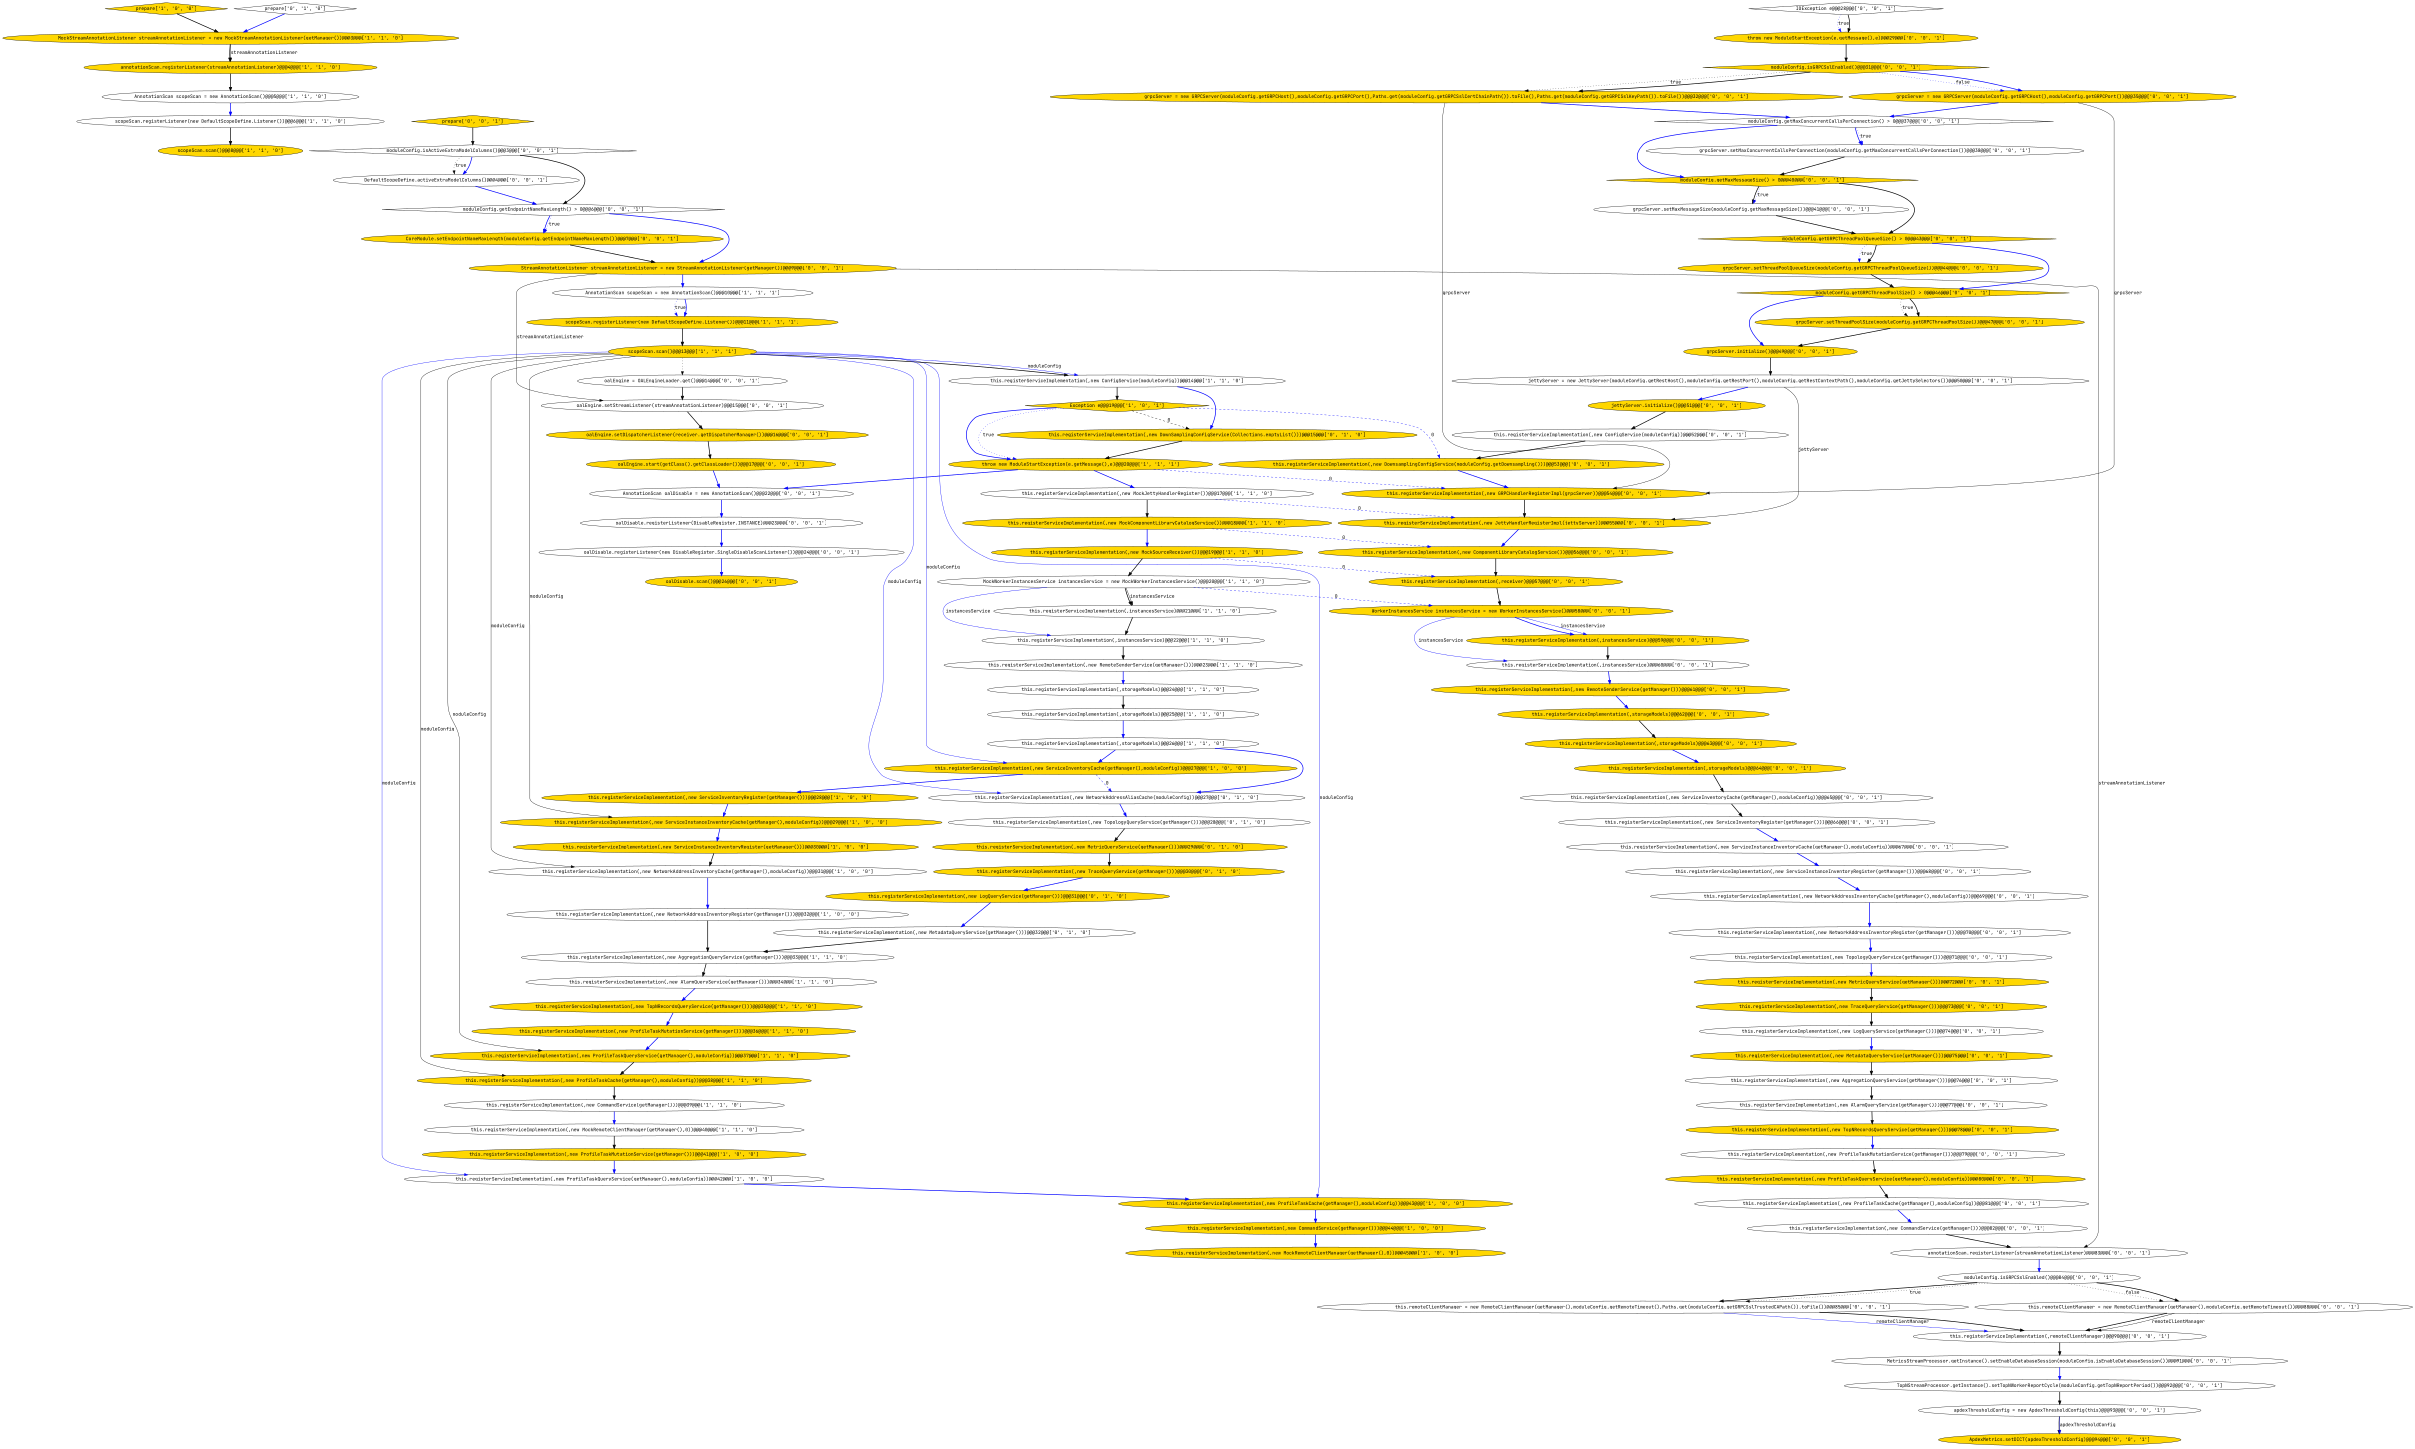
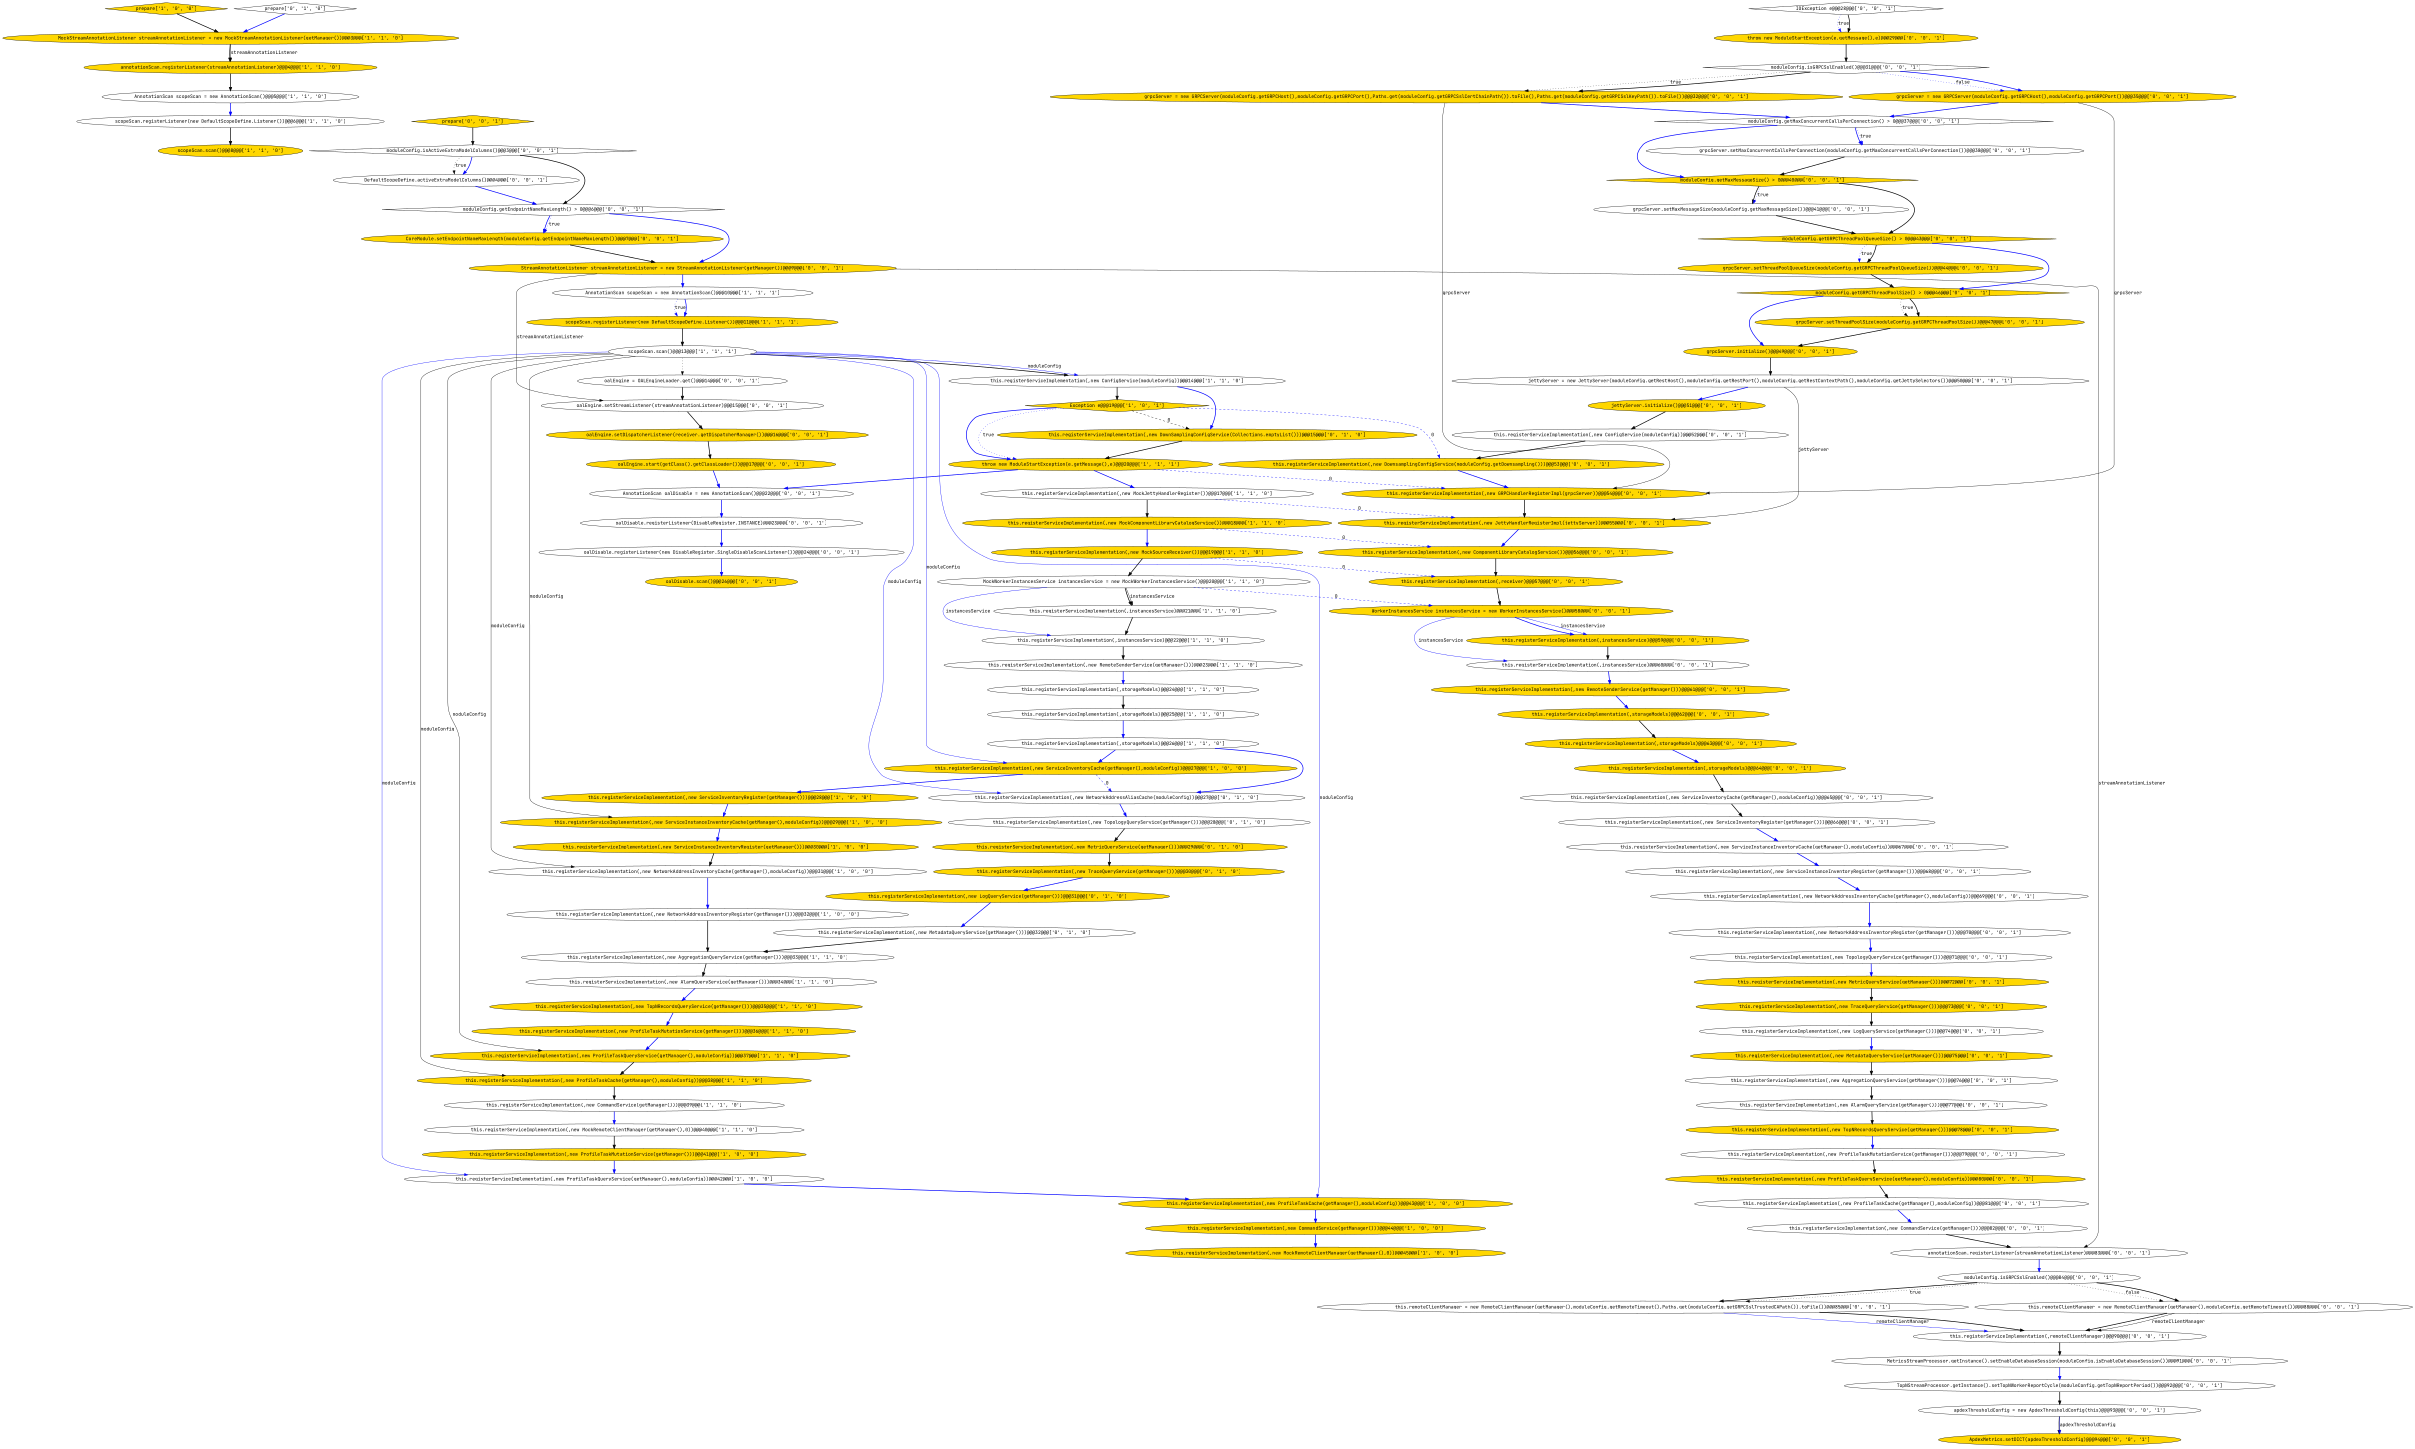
node "moduleConfig.isGRPCSslEnabled()@@@31@@@['0', '0', '1']": fillcolor gold -> white
node "scopeScan.scan()@@@13@@@['1', '1', '1']": fillcolor gold -> white
